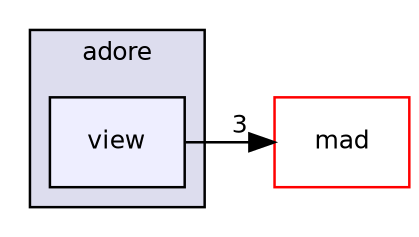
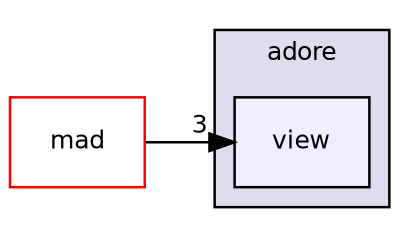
edge "view" -> "mad": reversed
